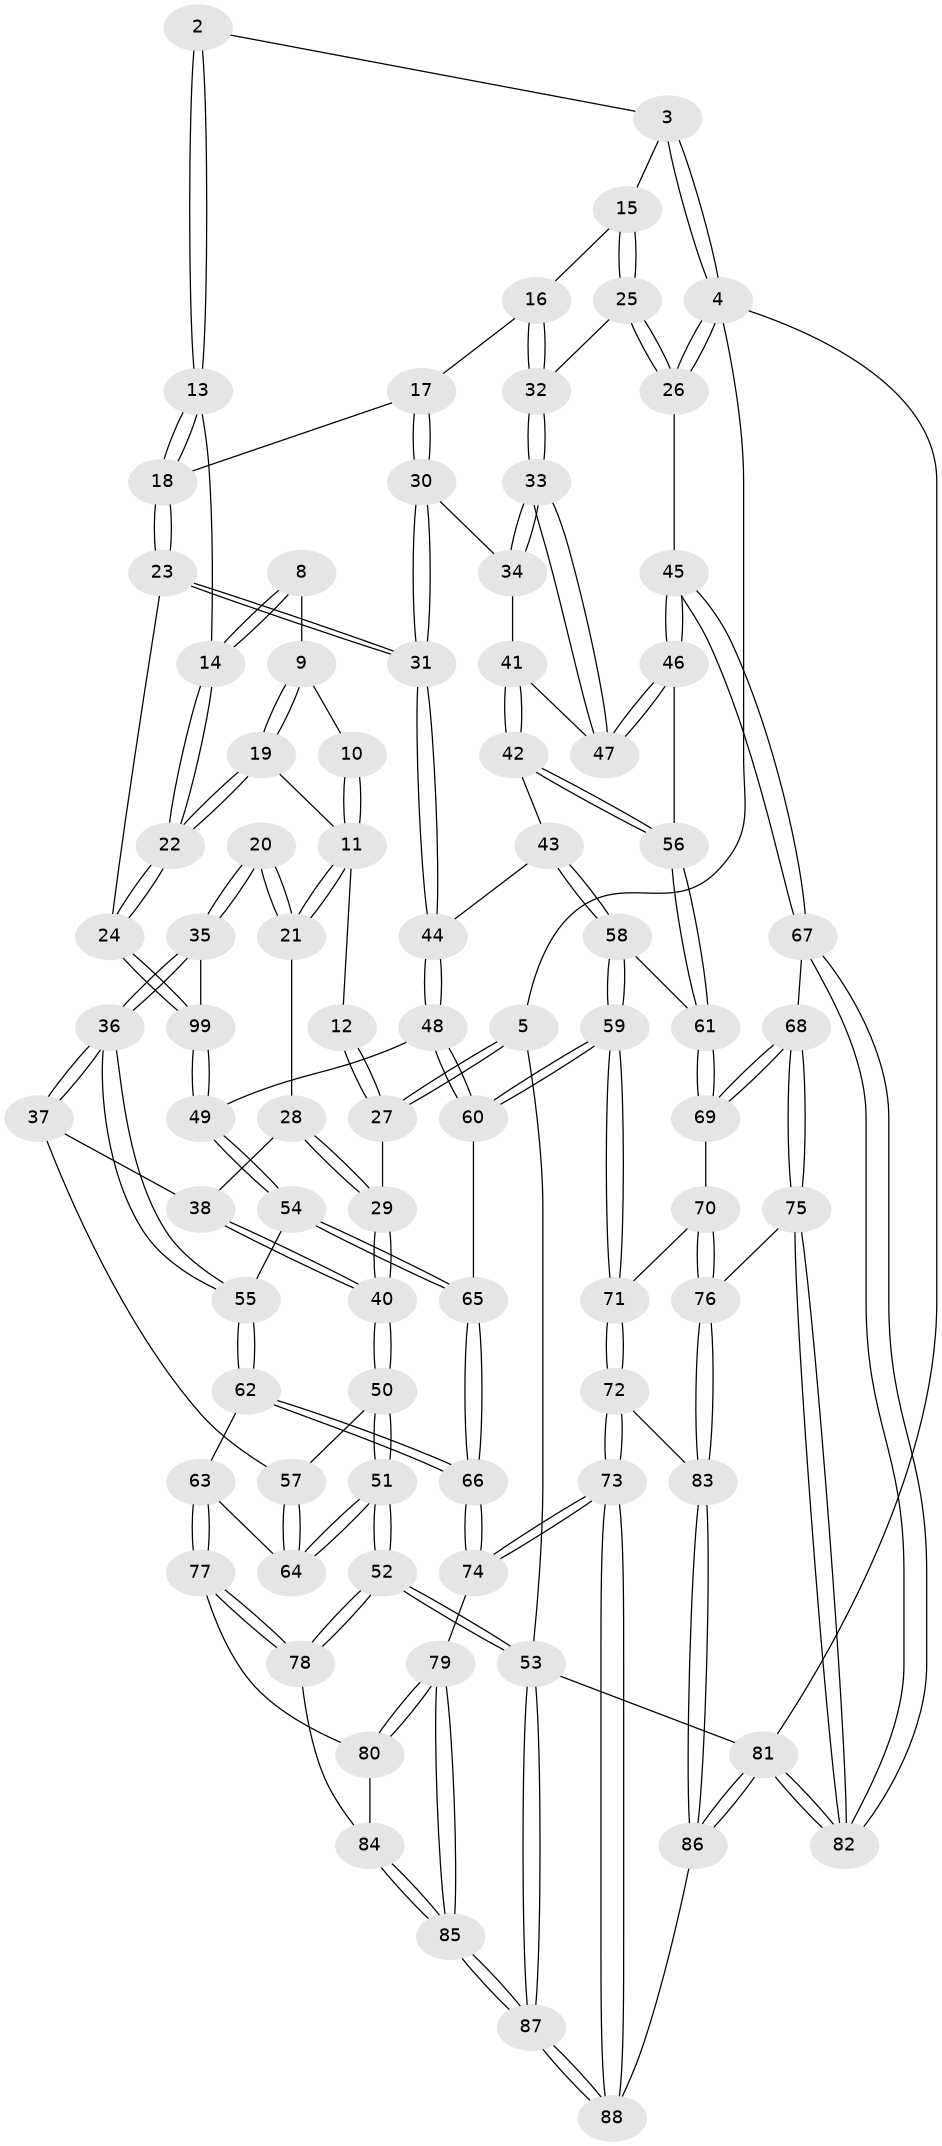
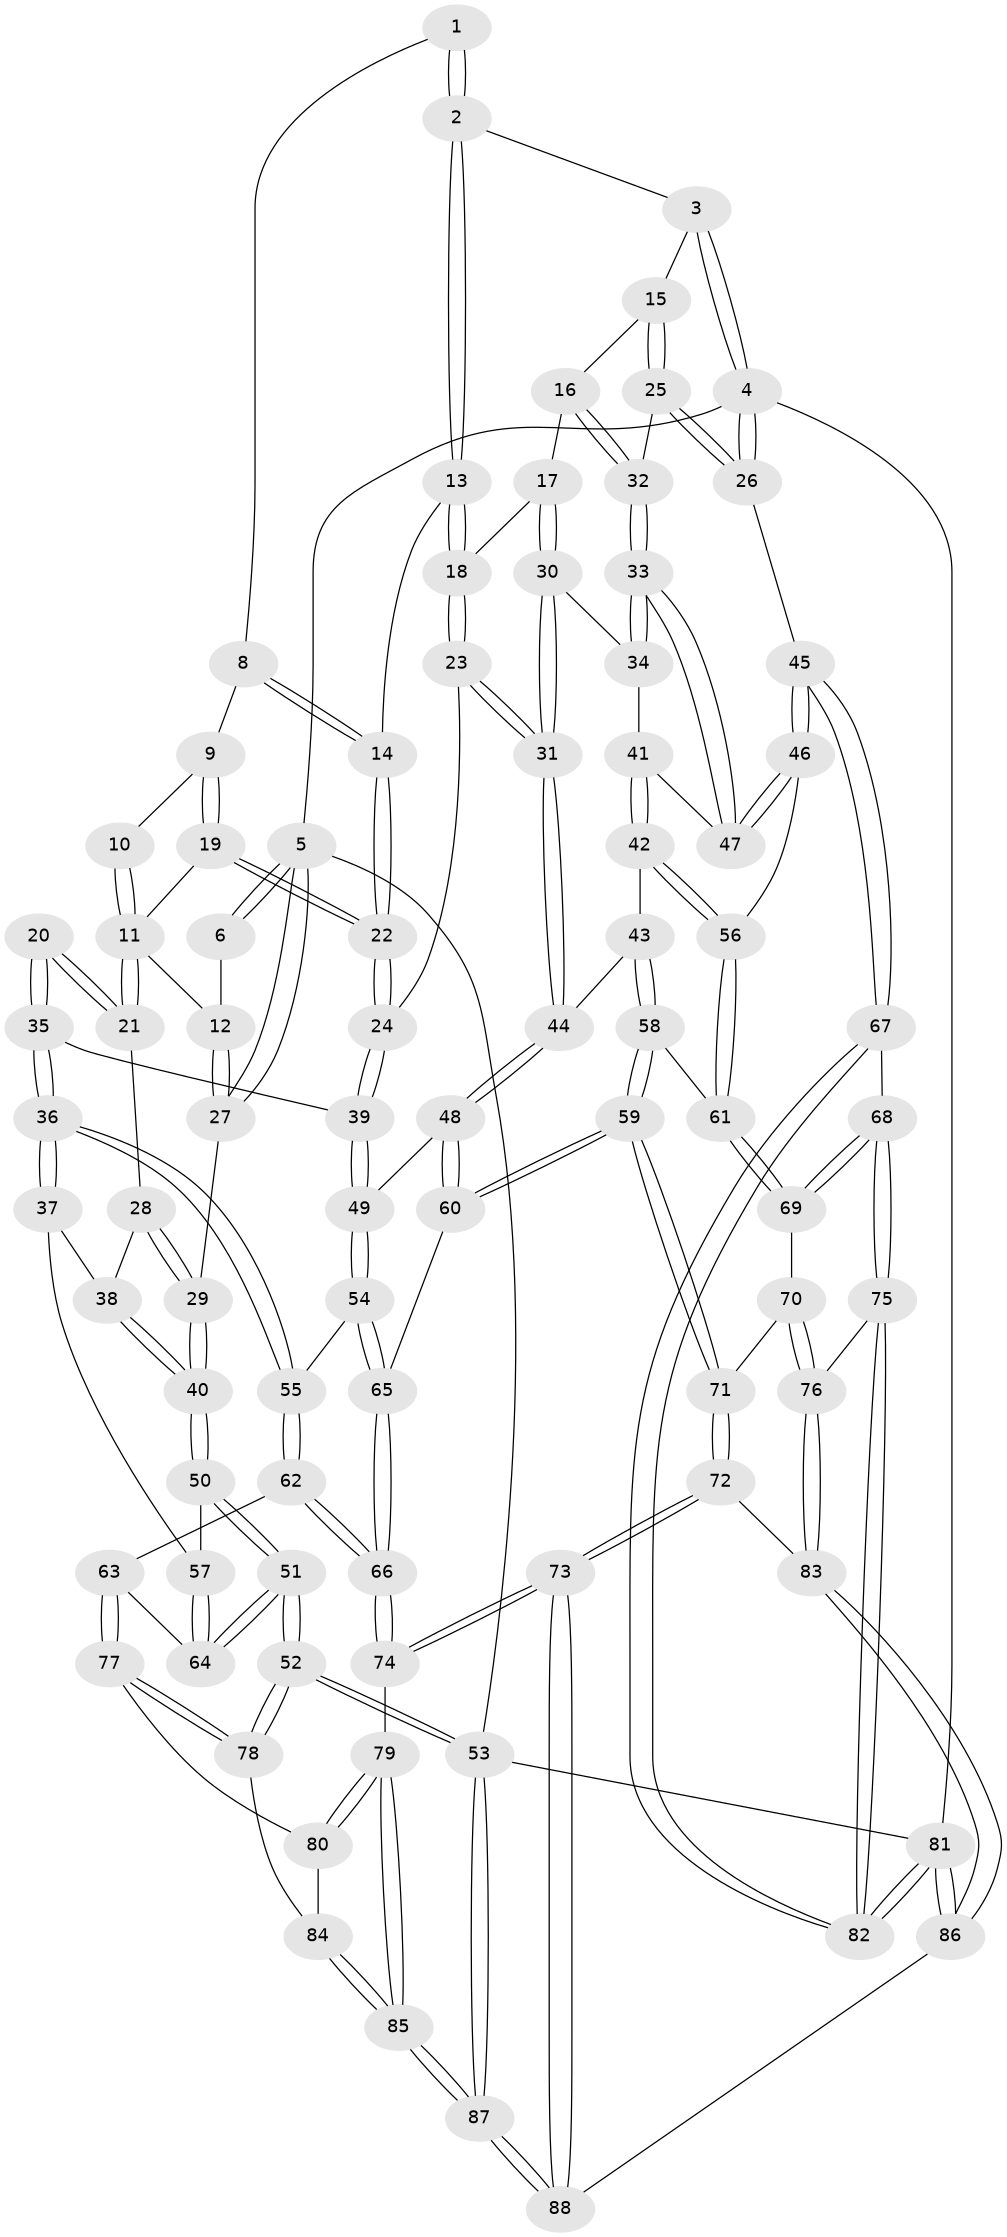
node "1": added
node "6": added
node "99": label "99" -> "39"
